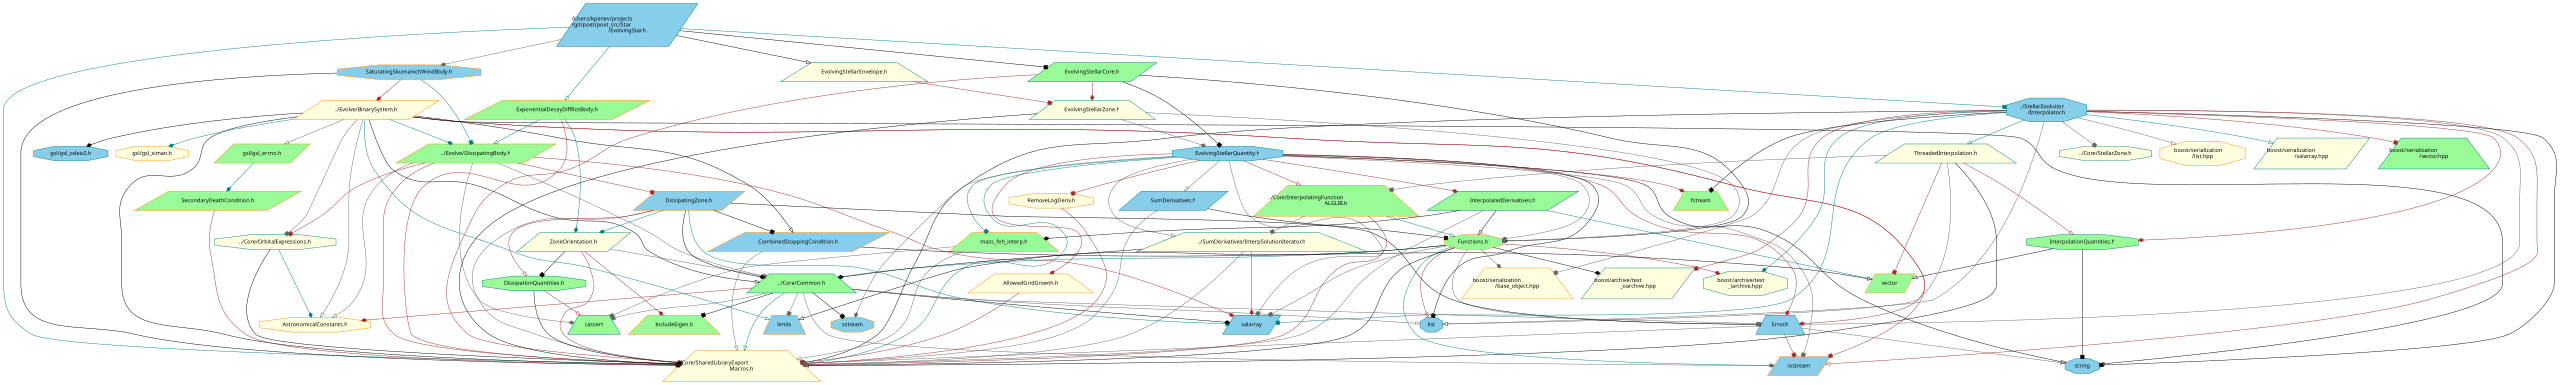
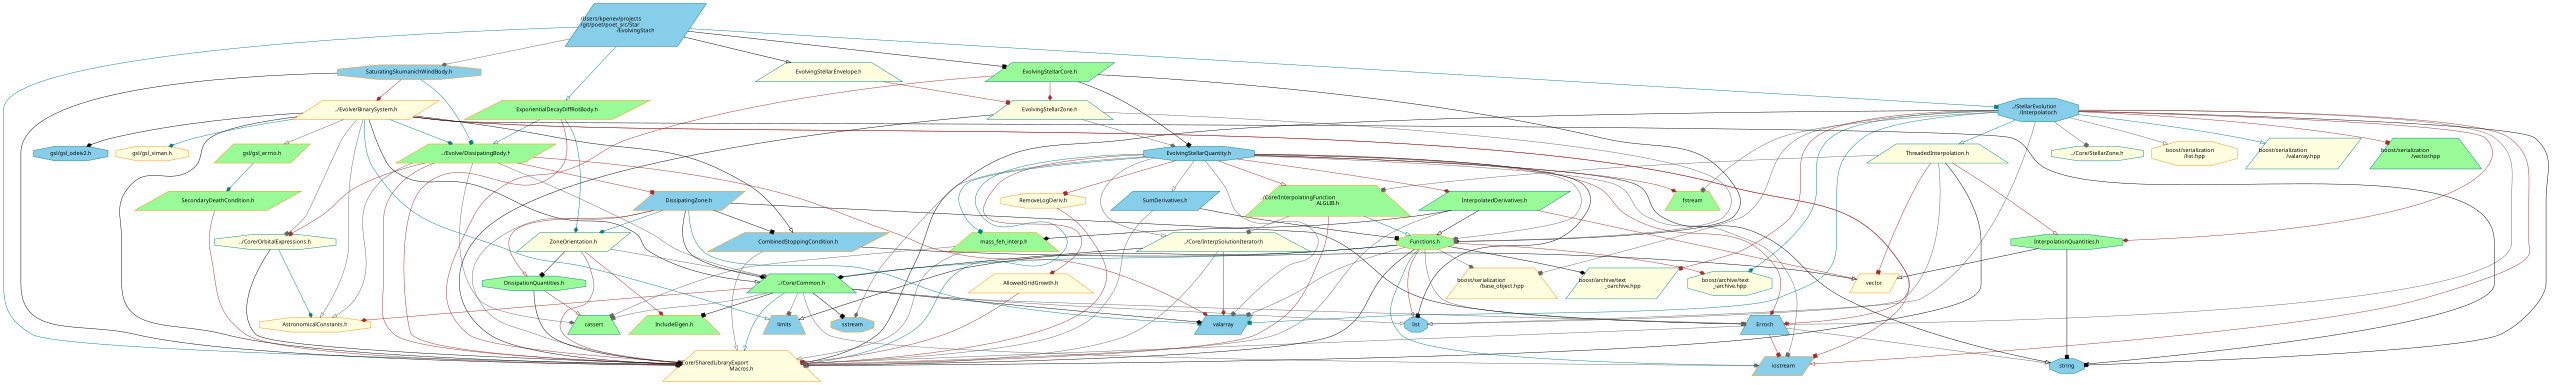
edge "../StellarEvolution /Interpolator.h" -> "fstream": color black -> gray40
node "../SumDerivatives/InterpSolutionIterator.h": label "../SumDerivatives/InterpSolutionIterator.h" -> "../Core/InterpSolutionIterator.h"
edge "InterpolatedDerivatives.h" -> "vector": color teal -> brown
node "vector": fillcolor palegreen -> lightyellow
